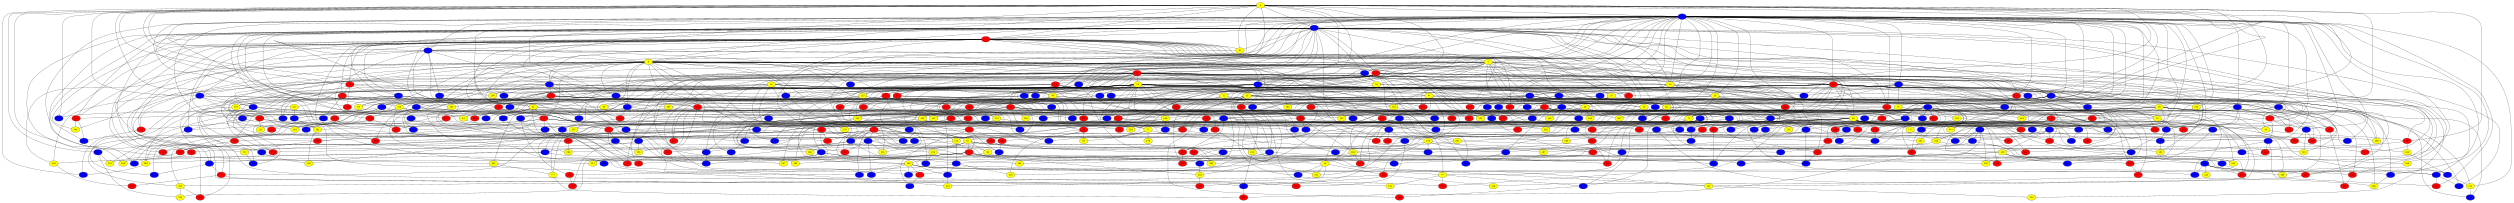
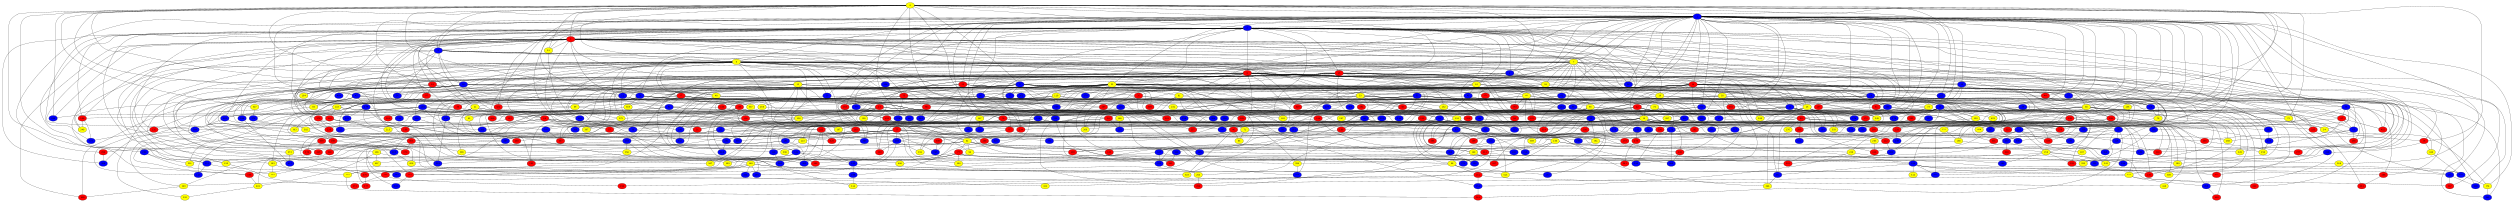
edge "124" -- "148": removed
node "379": removed
edge "309" -- "224": now "203" -- "224"
